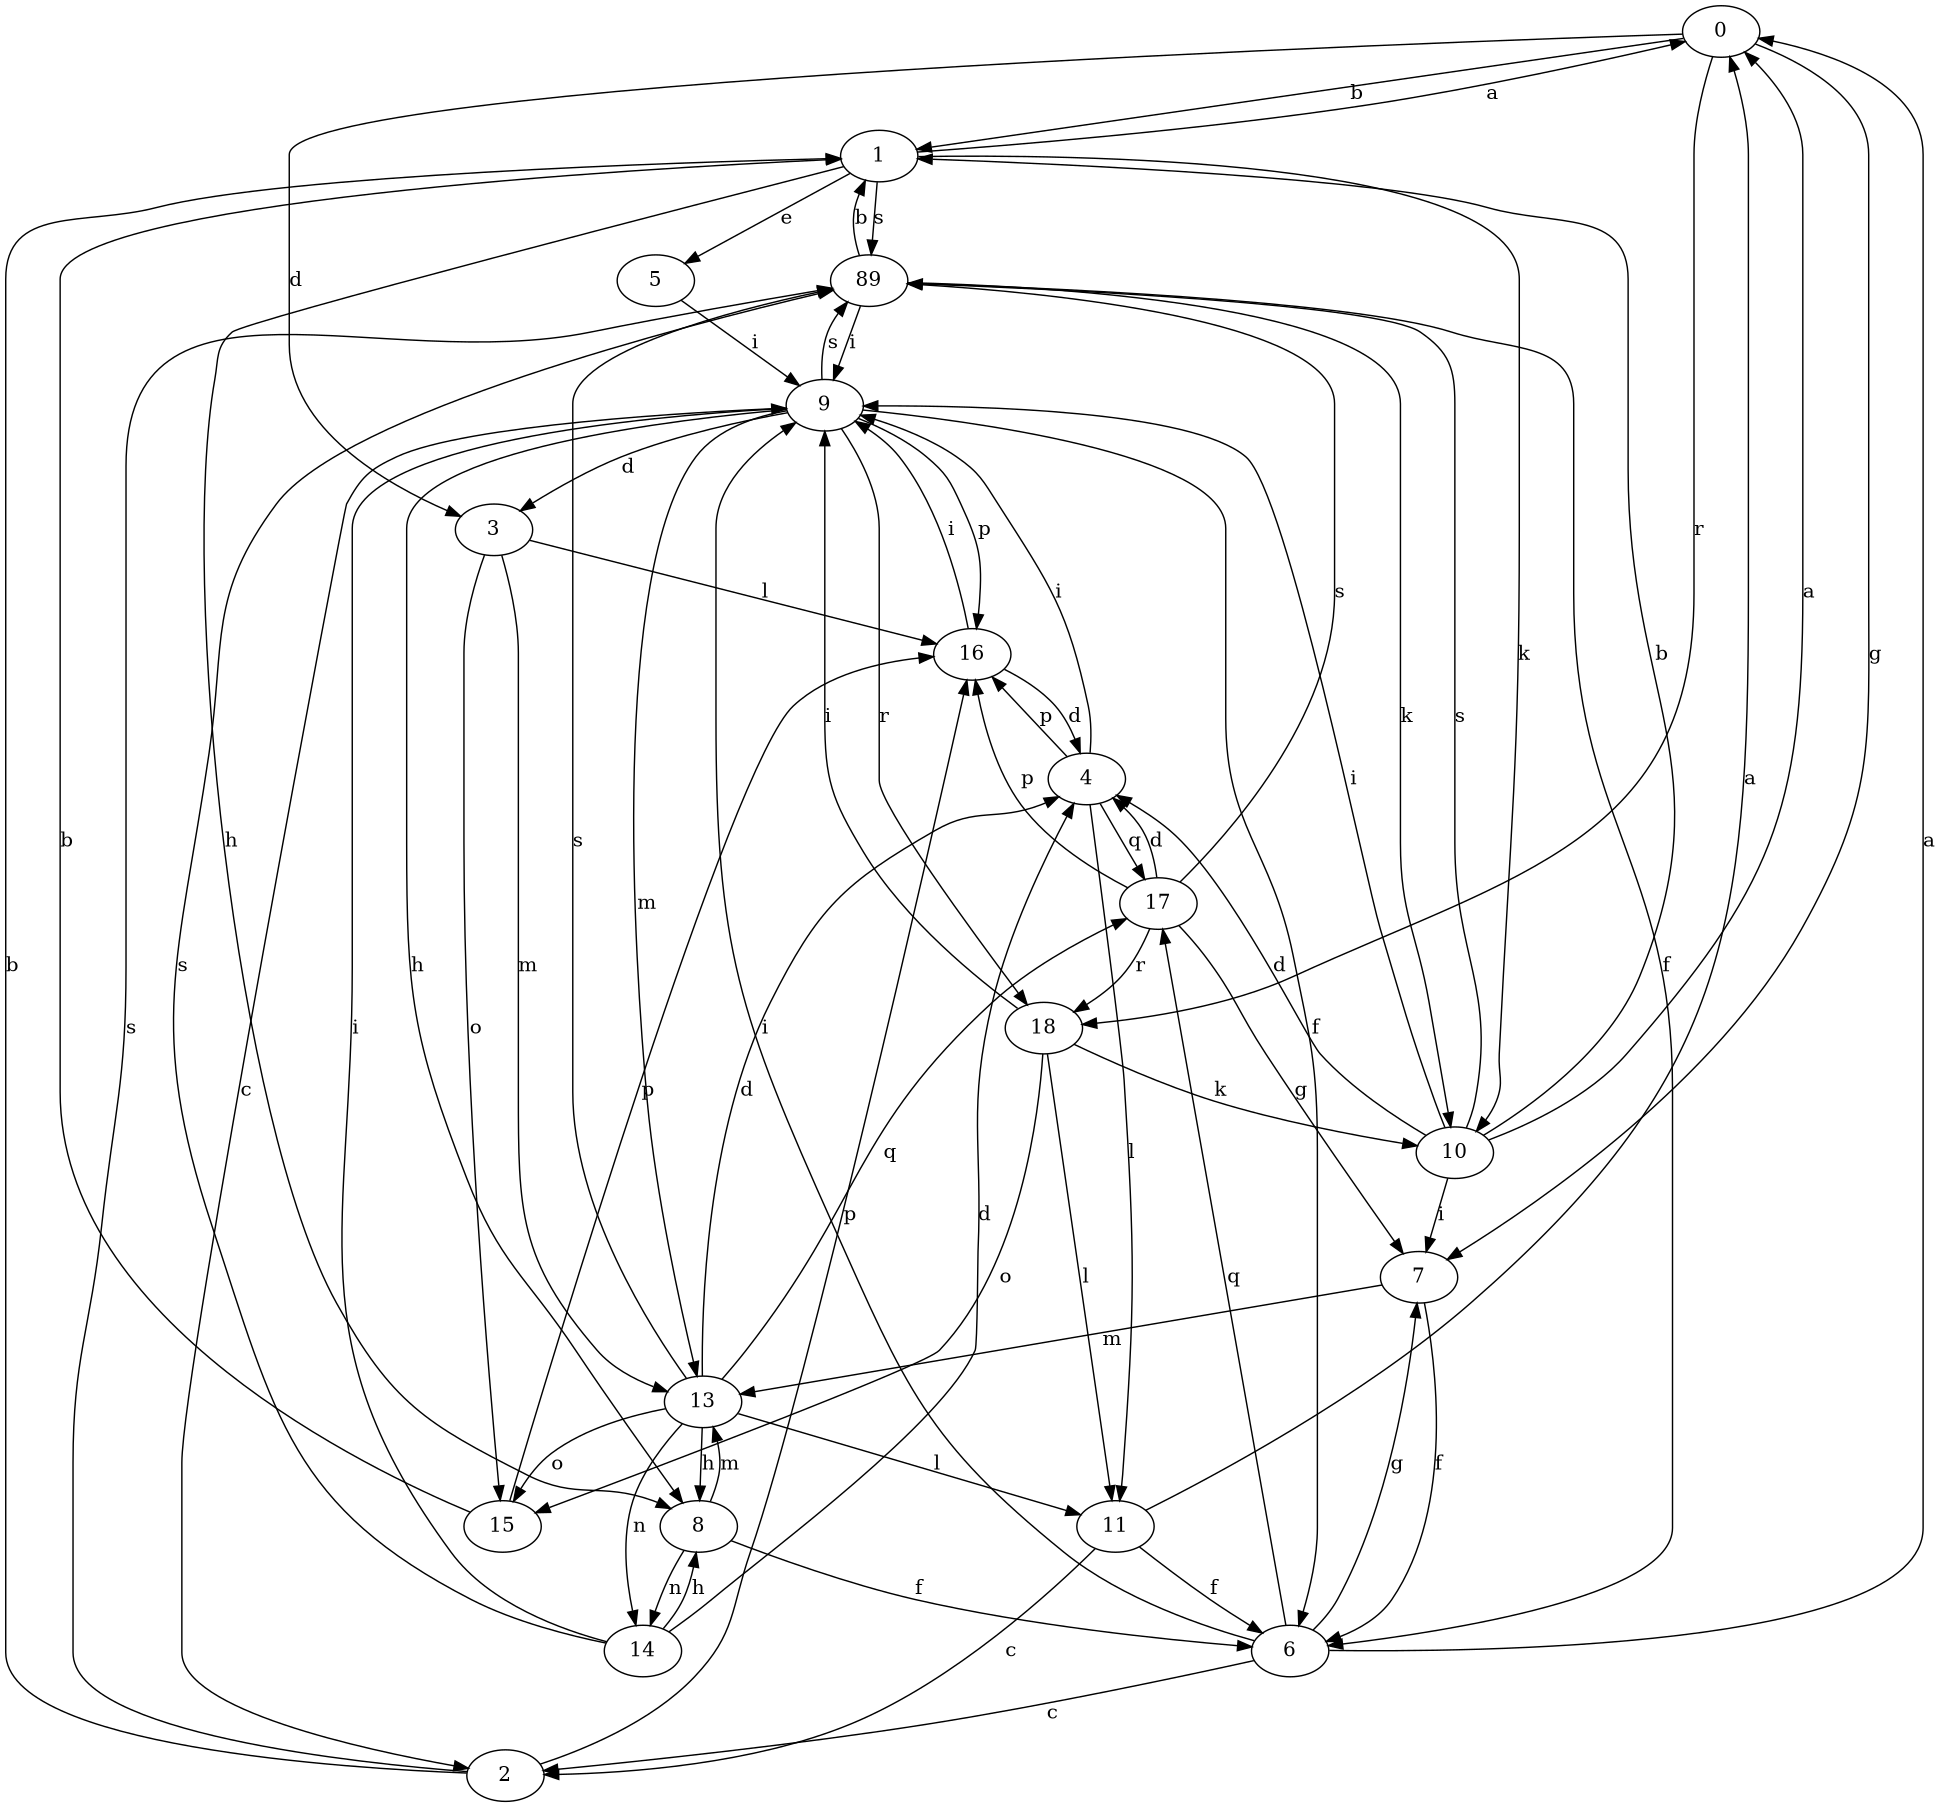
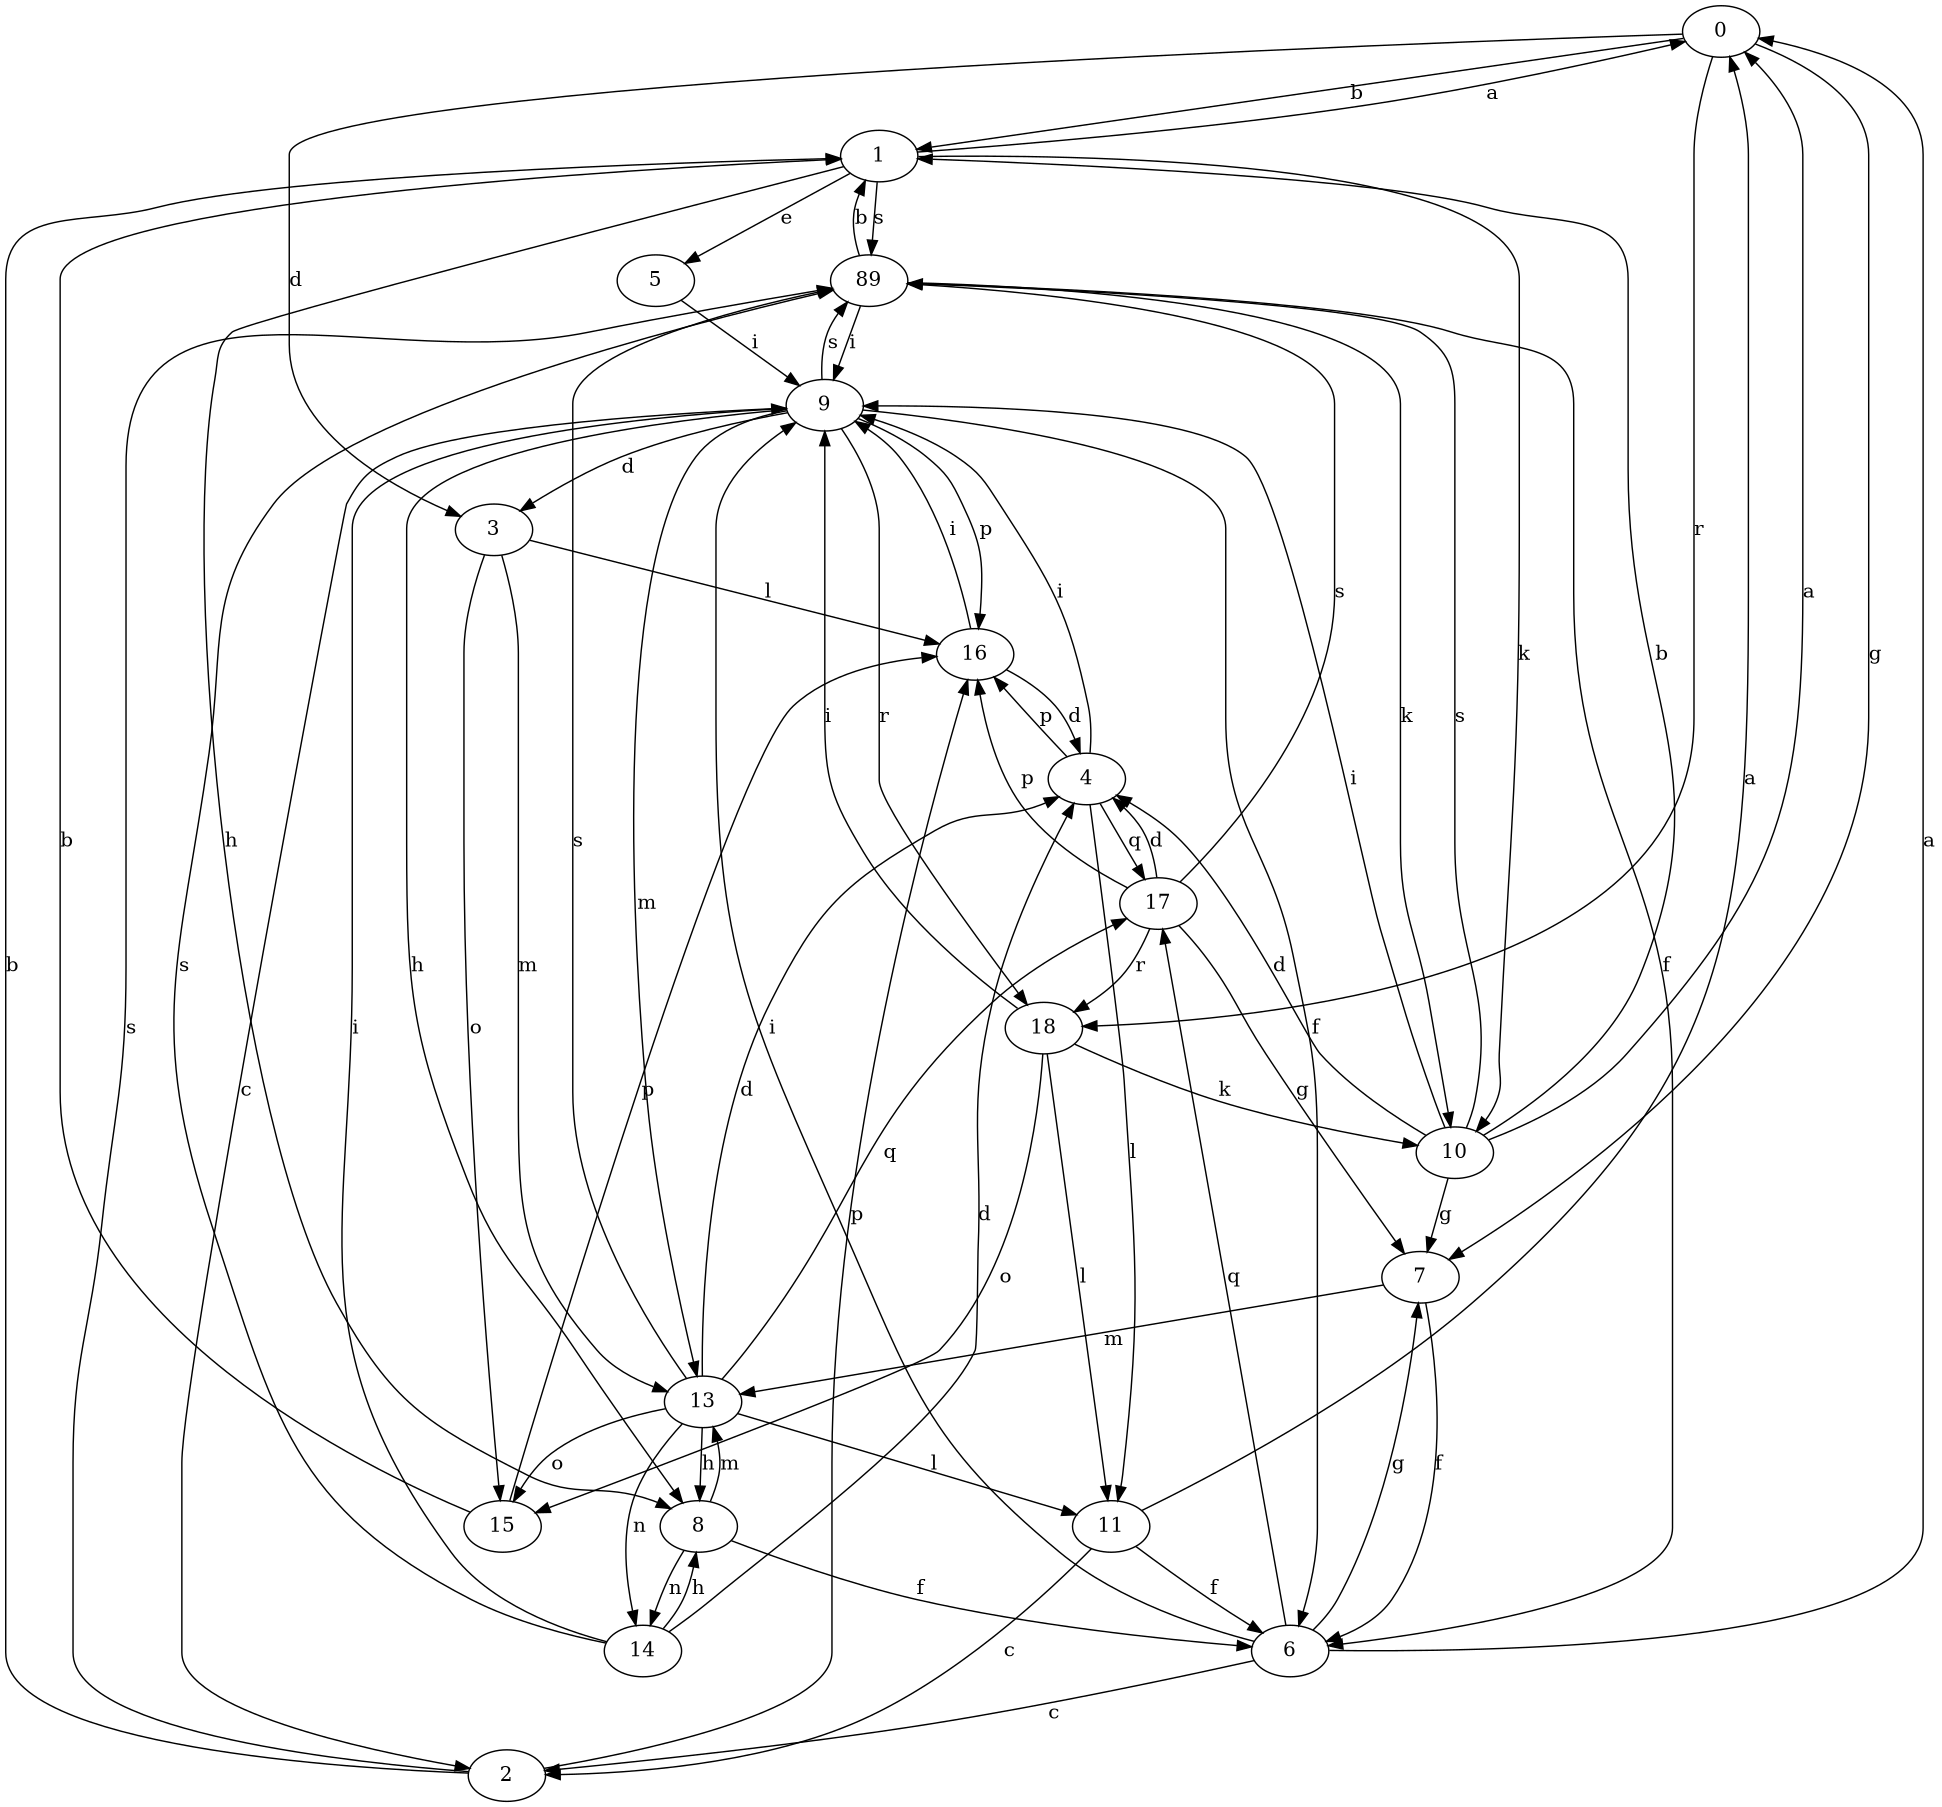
edge "10" -> "7": label "i" -> "g"
